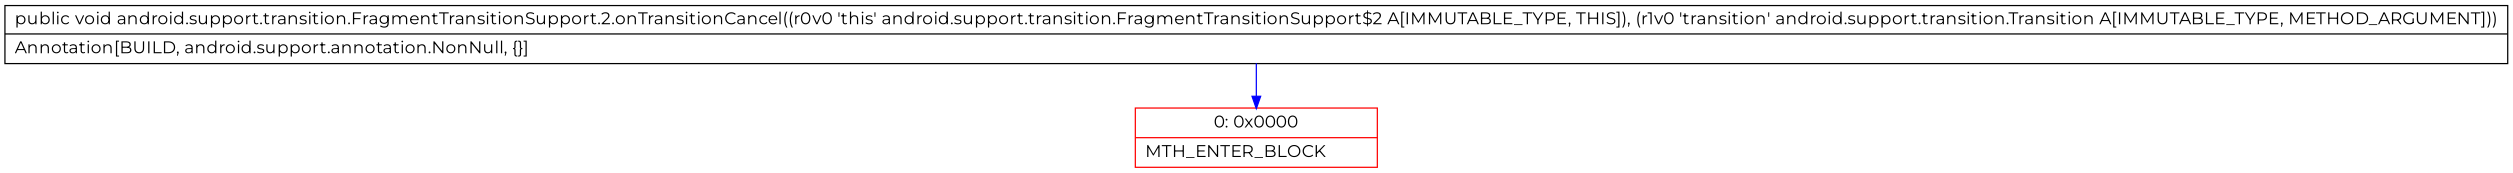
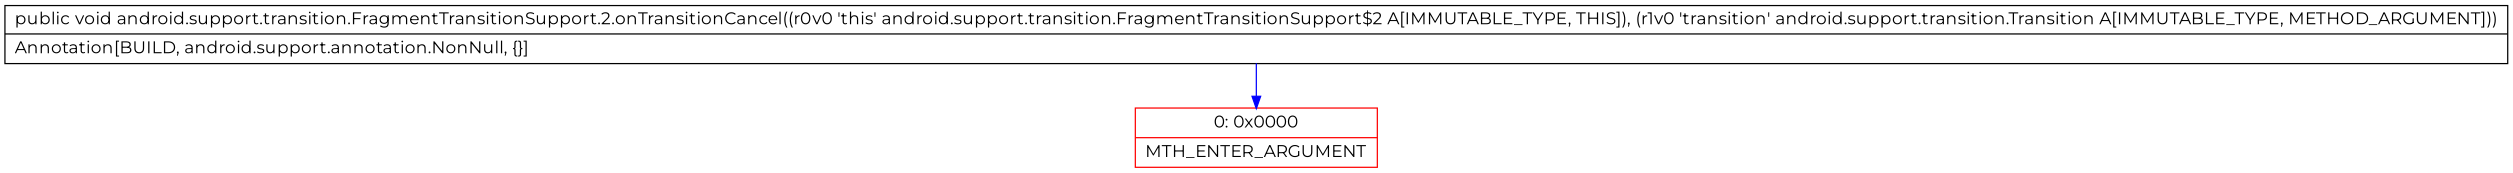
node "0: 0x0000": text "MTH_ENTER_BLOCK" -> "MTH_ENTER_ARGUMENT"
